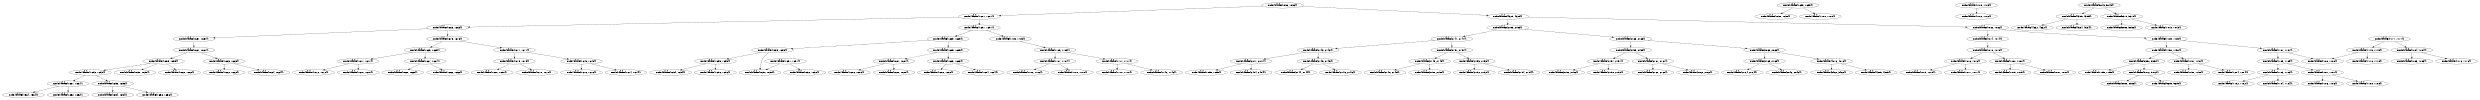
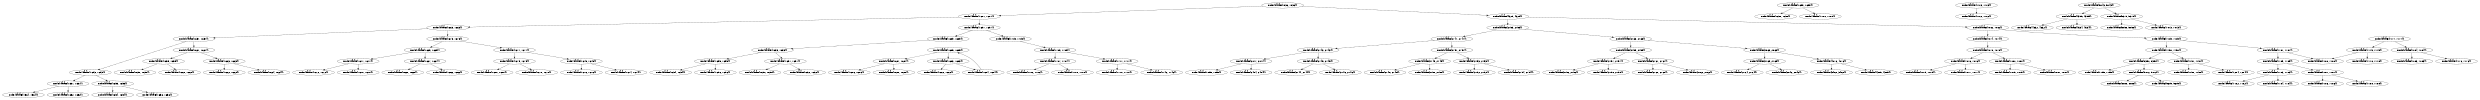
edge "Node{data=[1689, 1689]}" -> "Node{data=[1685, 1685]}": now "Node{data=[1684, 1684]}" -> "Node{data=[1685, 1685]}"
edge "Node{data=[1693, 1693]}" -> "Node{data=[1690, 1690]}": now "Node{data=[1693, 1693]}" -> "Node{data=[1691, 1691]}"
edge "Node{data=[1659, 1659]}" -> "Node{data=[1653, 1653]}": now "Node{data=[1657, 1657]}" -> "Node{data=[1653, 1653]}"
